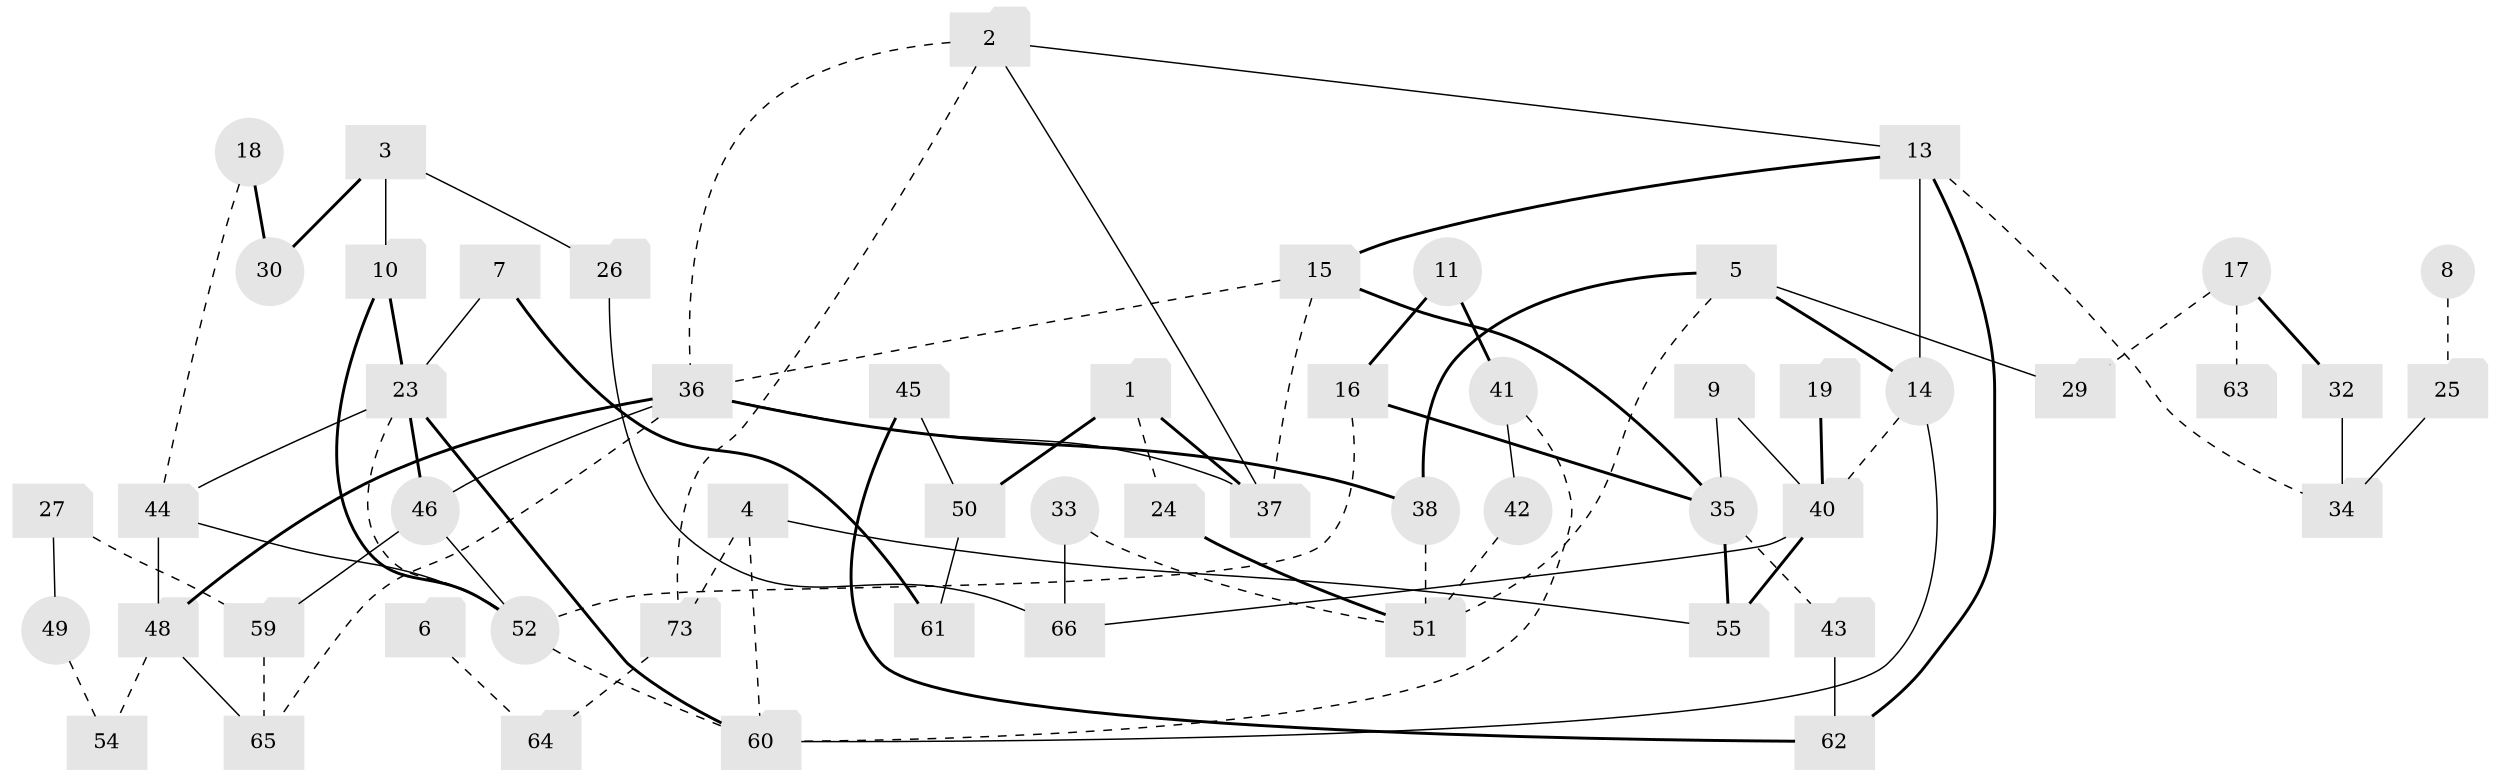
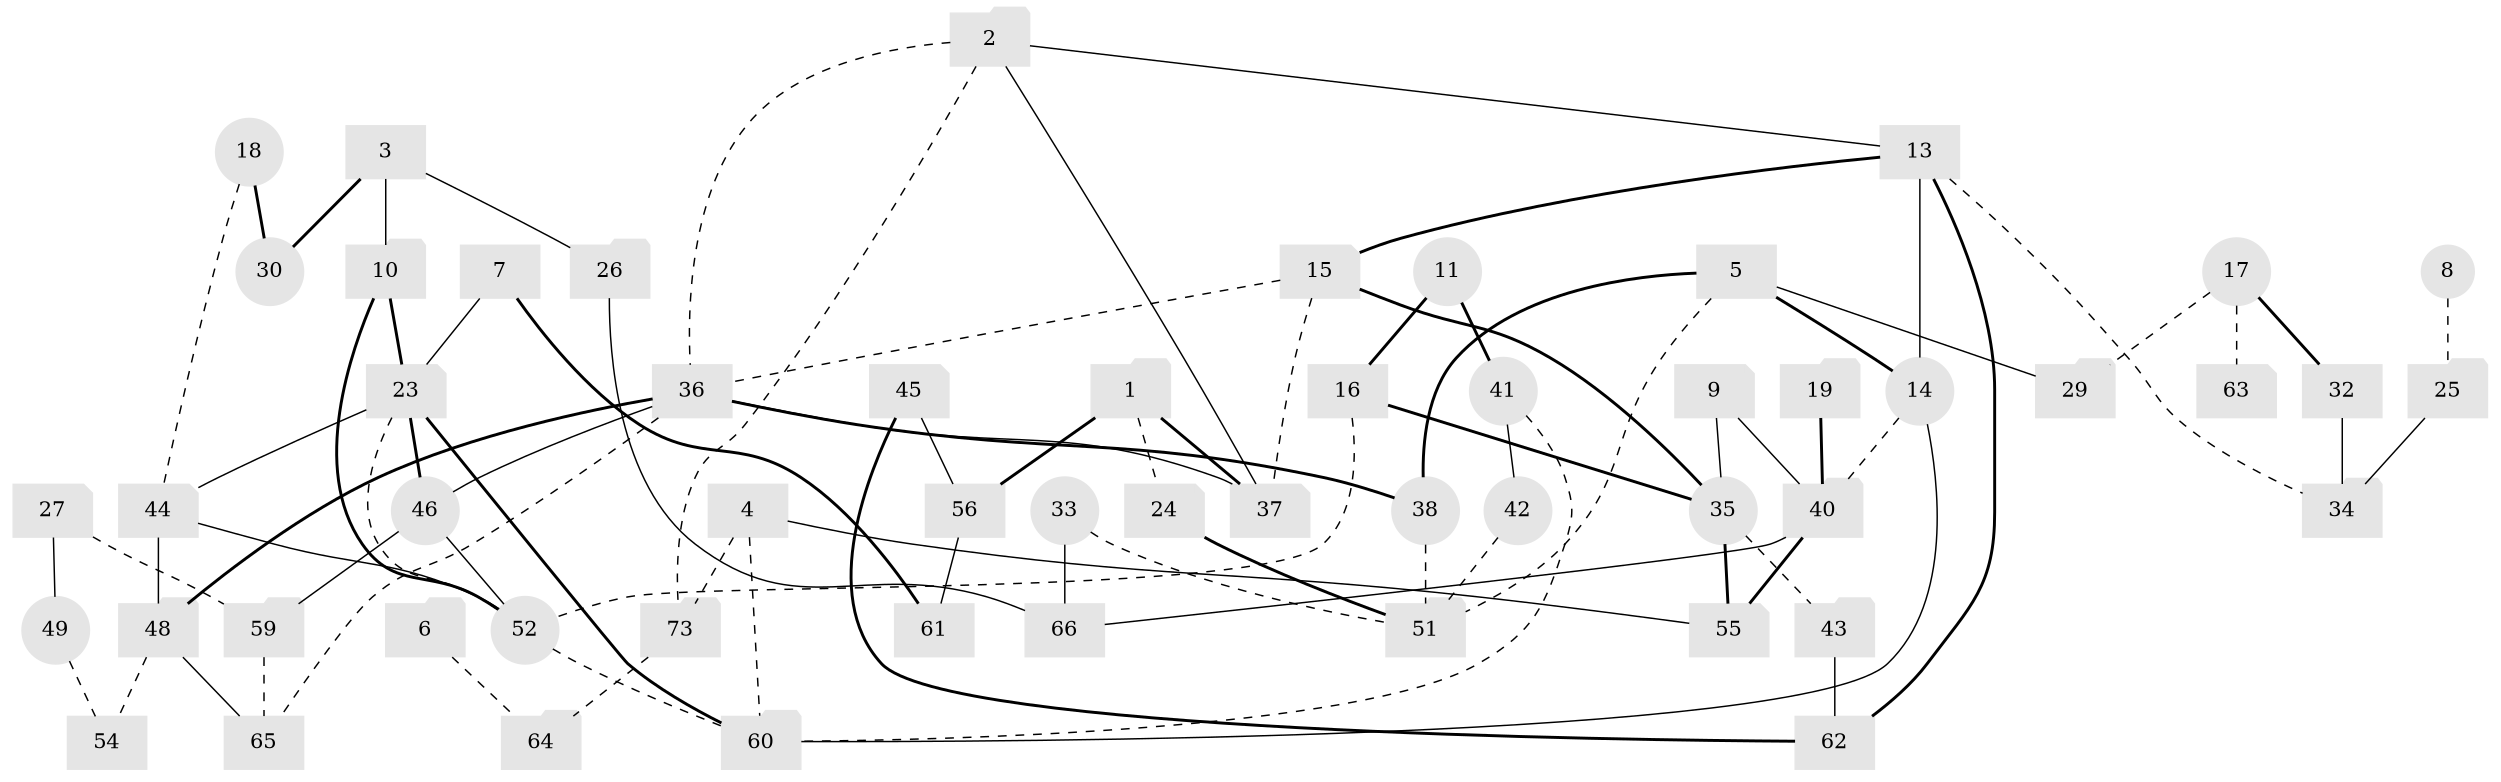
node "50": label "50" -> "56"
